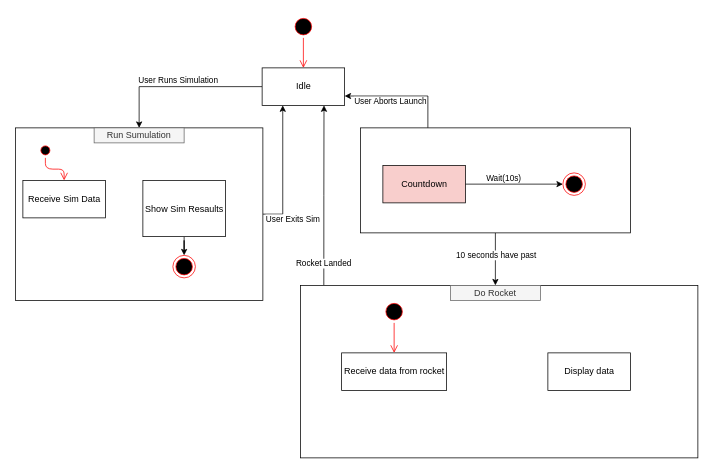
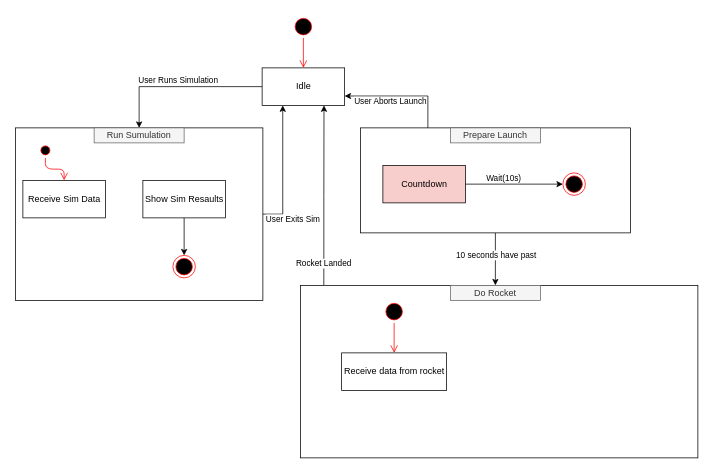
node "Prepare Launch": added
node "Show Sim Resaults": size 83x56 -> 83x38
node "Display data": removed
